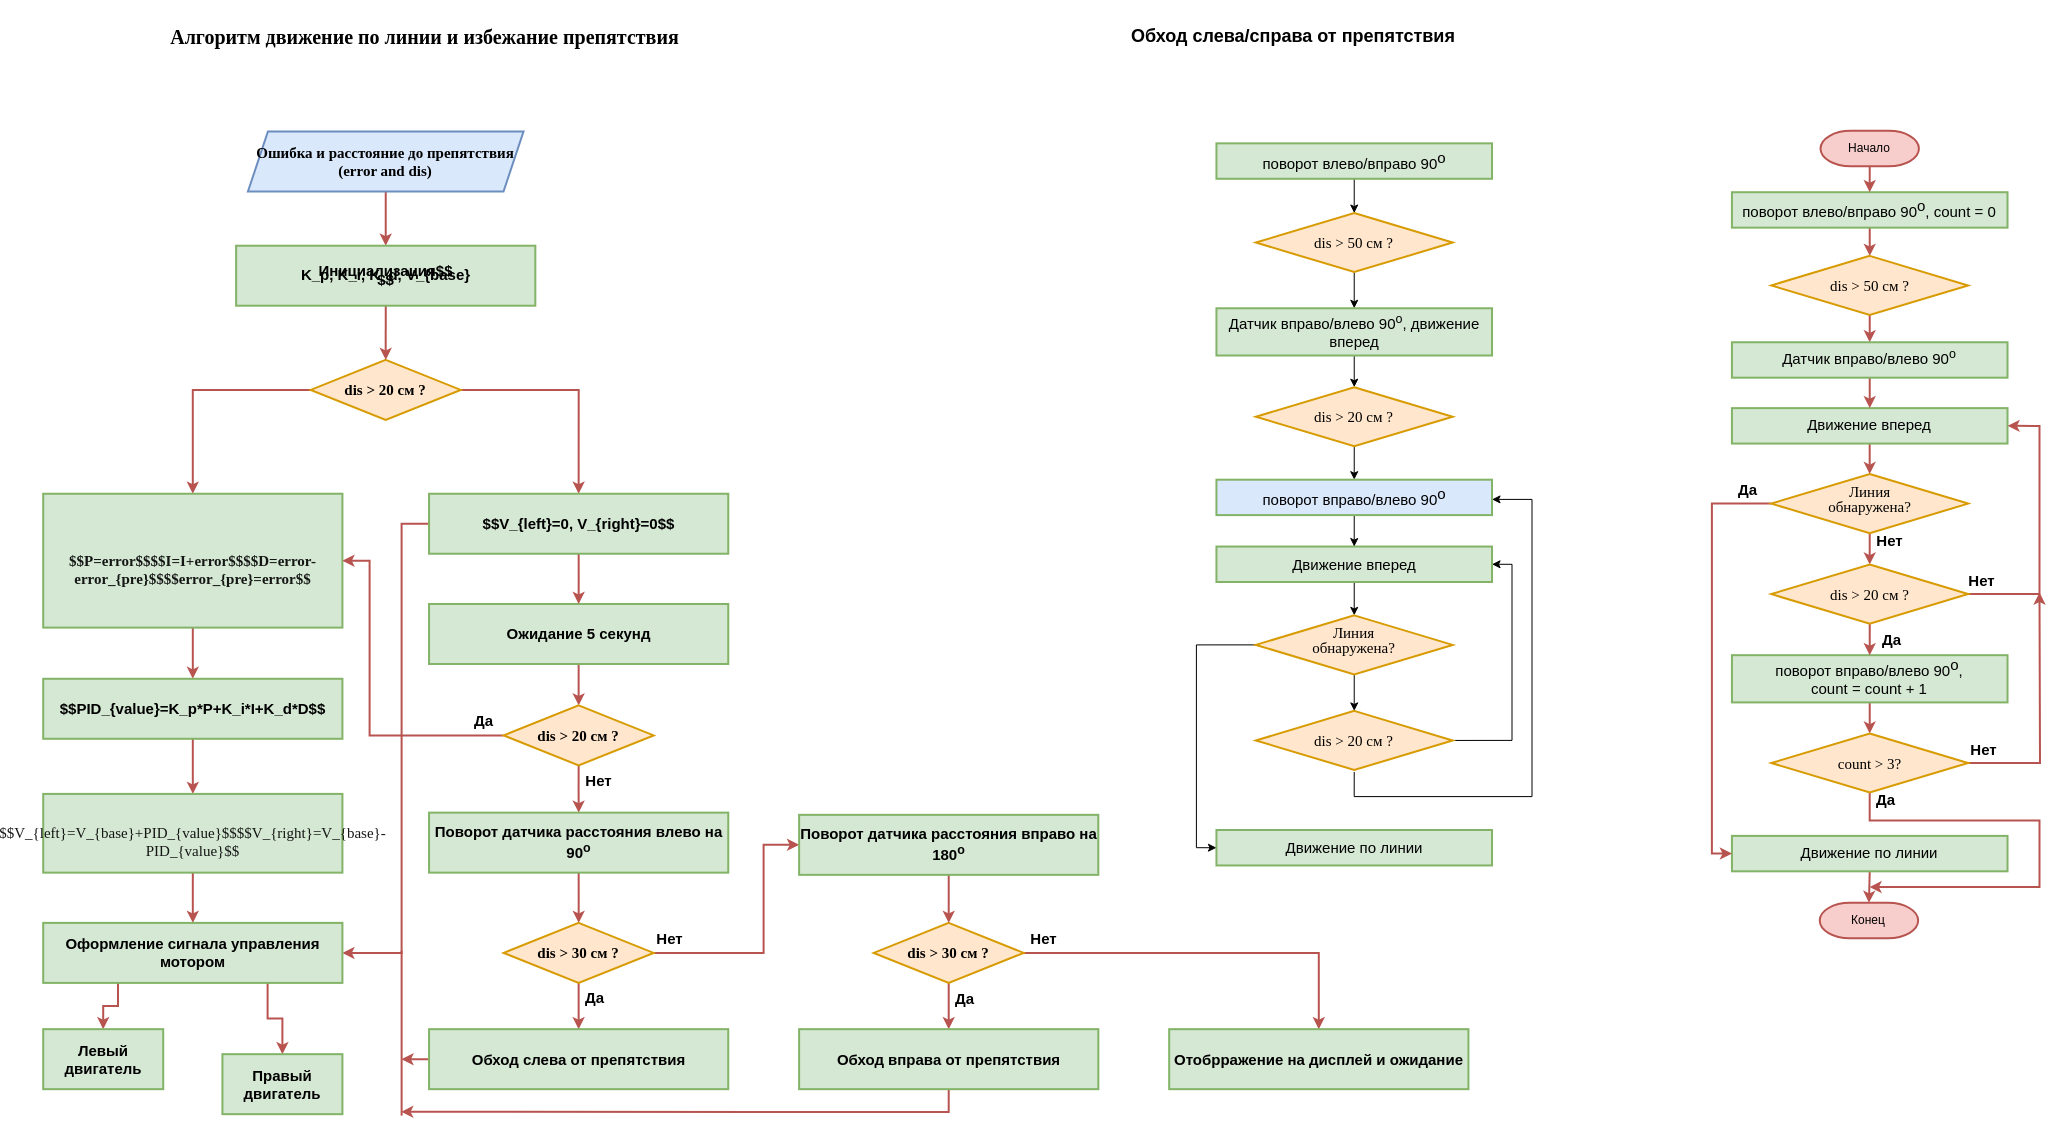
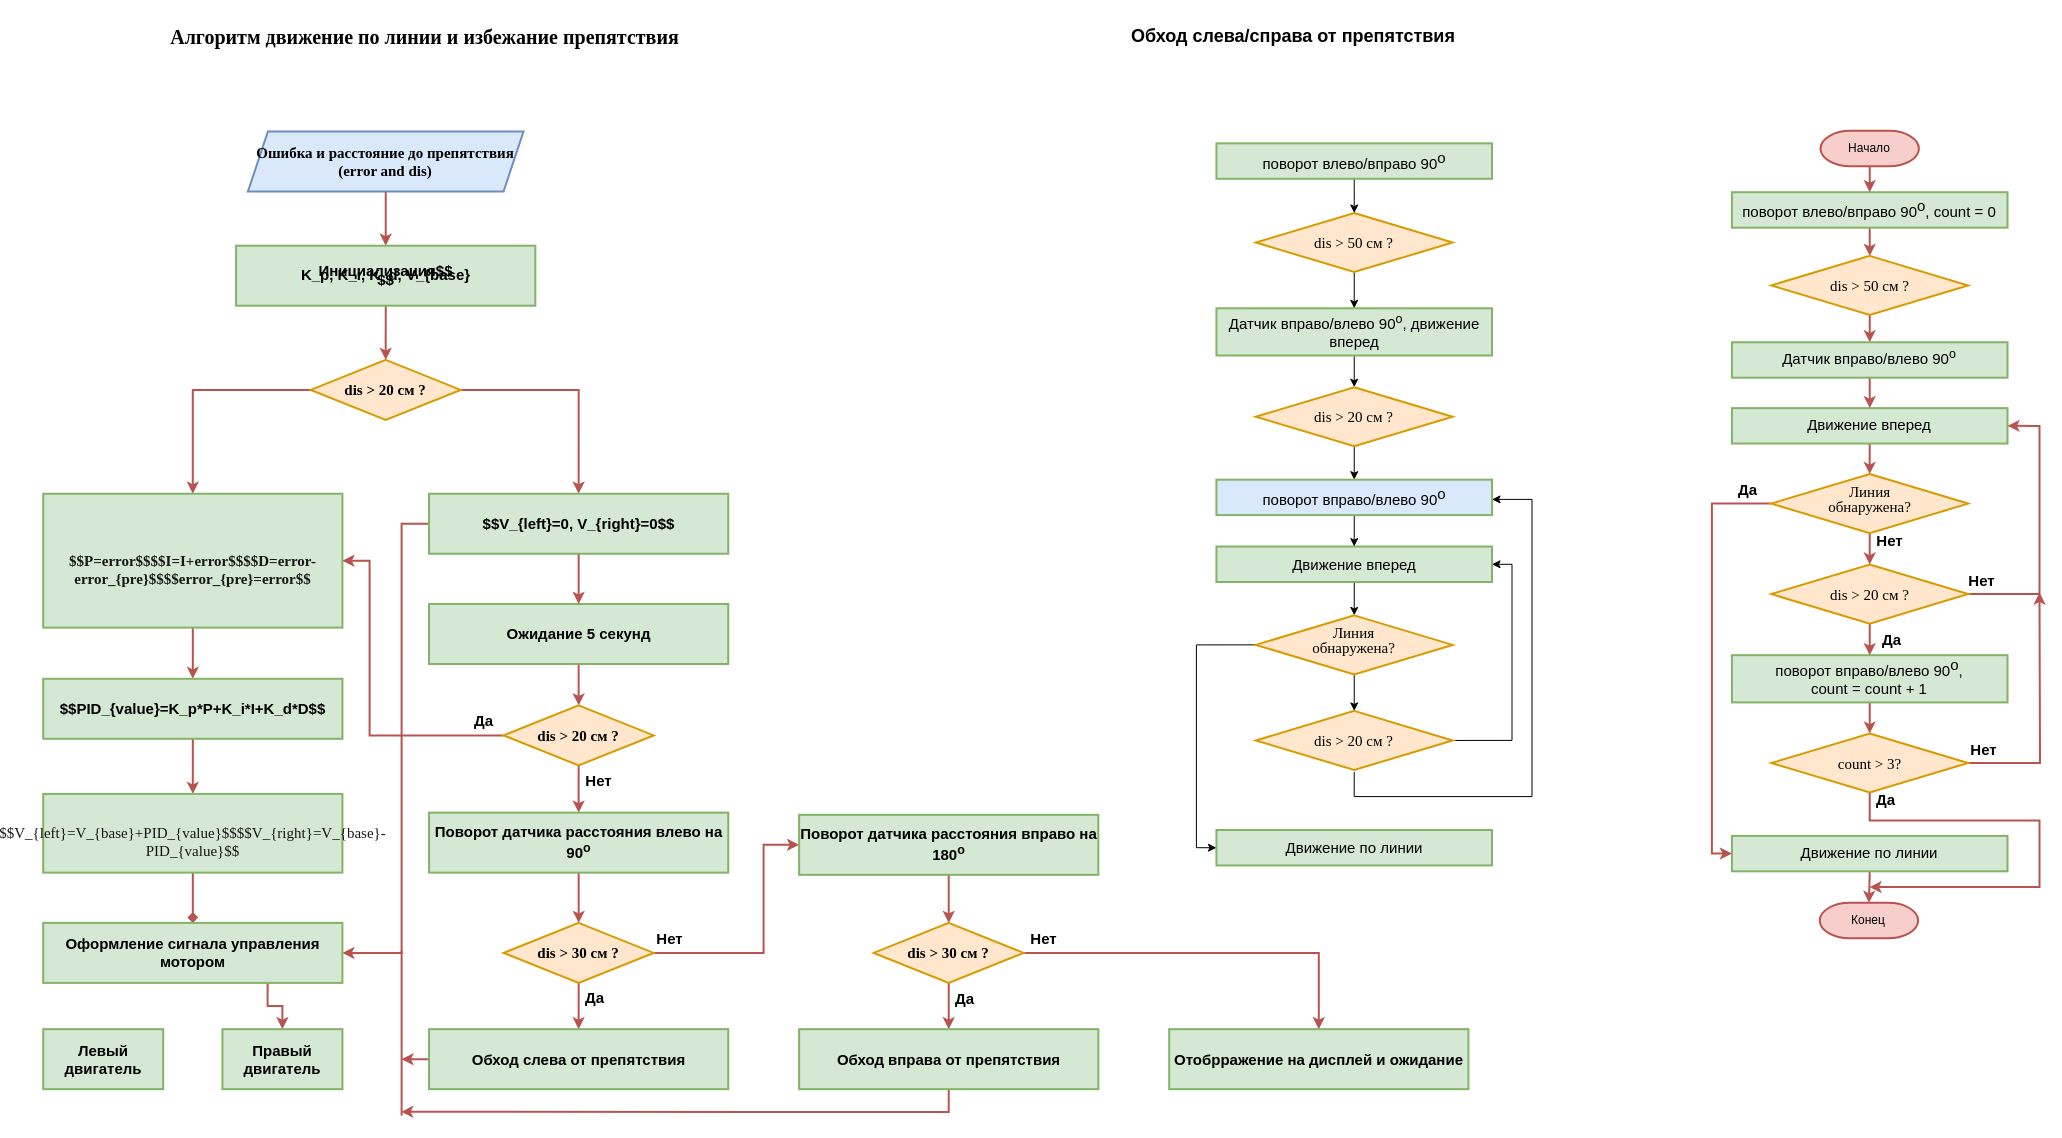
edge "$$V_{left}=V_{base}+PID_{value}$$$$V_{right}=V_{base}-PID_{value}$$" -> "Оформление сигнала управления мотором": arrowhead classic -> diamond
edge "Оформление сигнала управления мотором" -> "Левый двигатель": removed
node "Правый двигатель": moved (282, 1084) -> (282, 1059)
